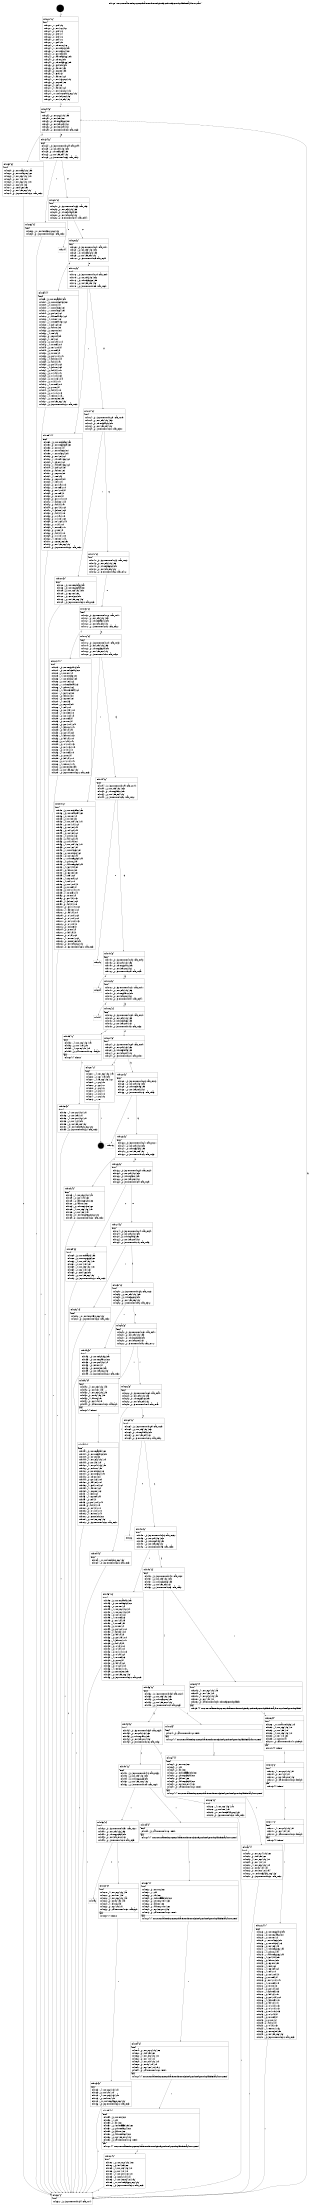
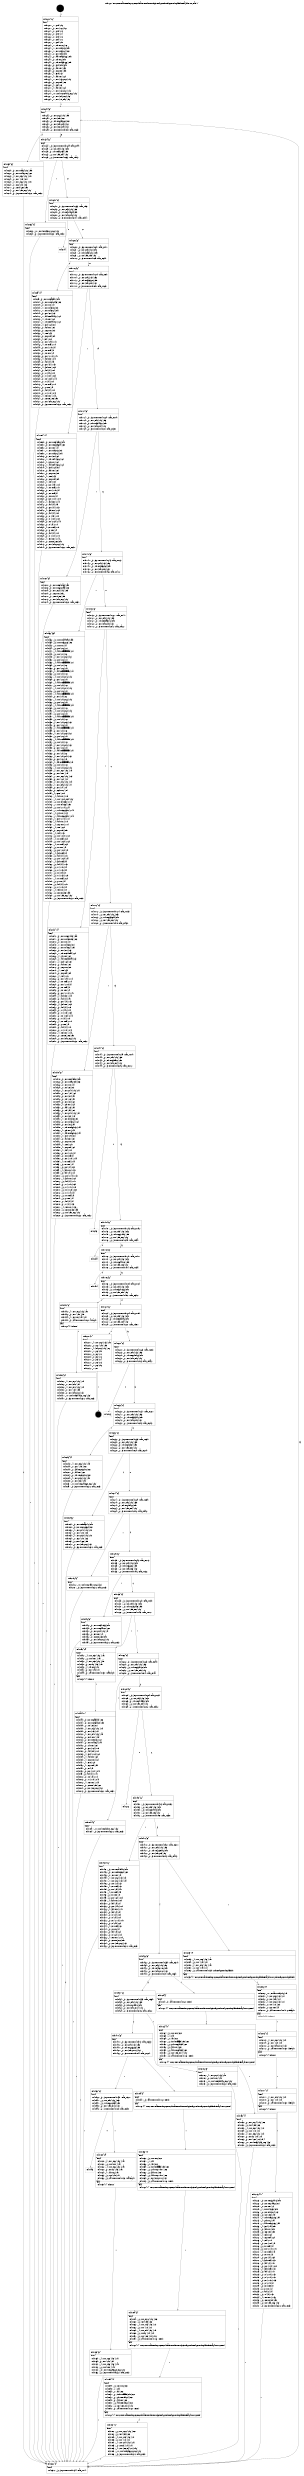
node "0x401a38 [350]": added
